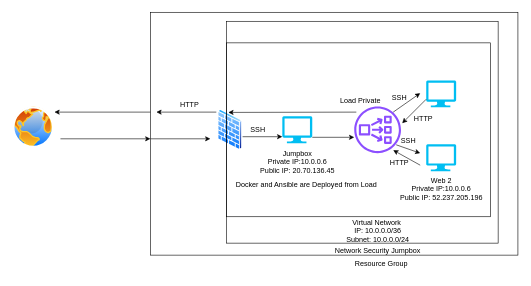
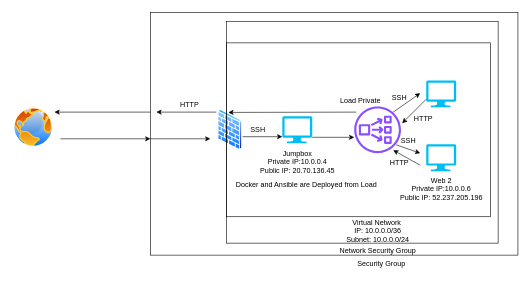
node "Jumpbox Private IP:10.0.0.6 Public IP: 20.70.136.45": label "Jumpbox Private IP:10.0.0.6 Public IP: 20.70.136.45" -> "Jumpbox Private IP:10.0.0.4 Public IP: 20.70.136.45"
node "Network Security Jumpbox": label "Network Security Jumpbox" -> "Network Security Group"
node "Resource Group": label "Resource Group" -> "Security Group"
